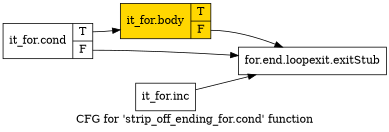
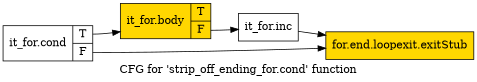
edge "it_for.body" -> "for.end.loopexit.exitStub": now "it_for.body" -> "it_for.inc"
node "for.end.loopexit.exitStub": fillcolor white -> gold
